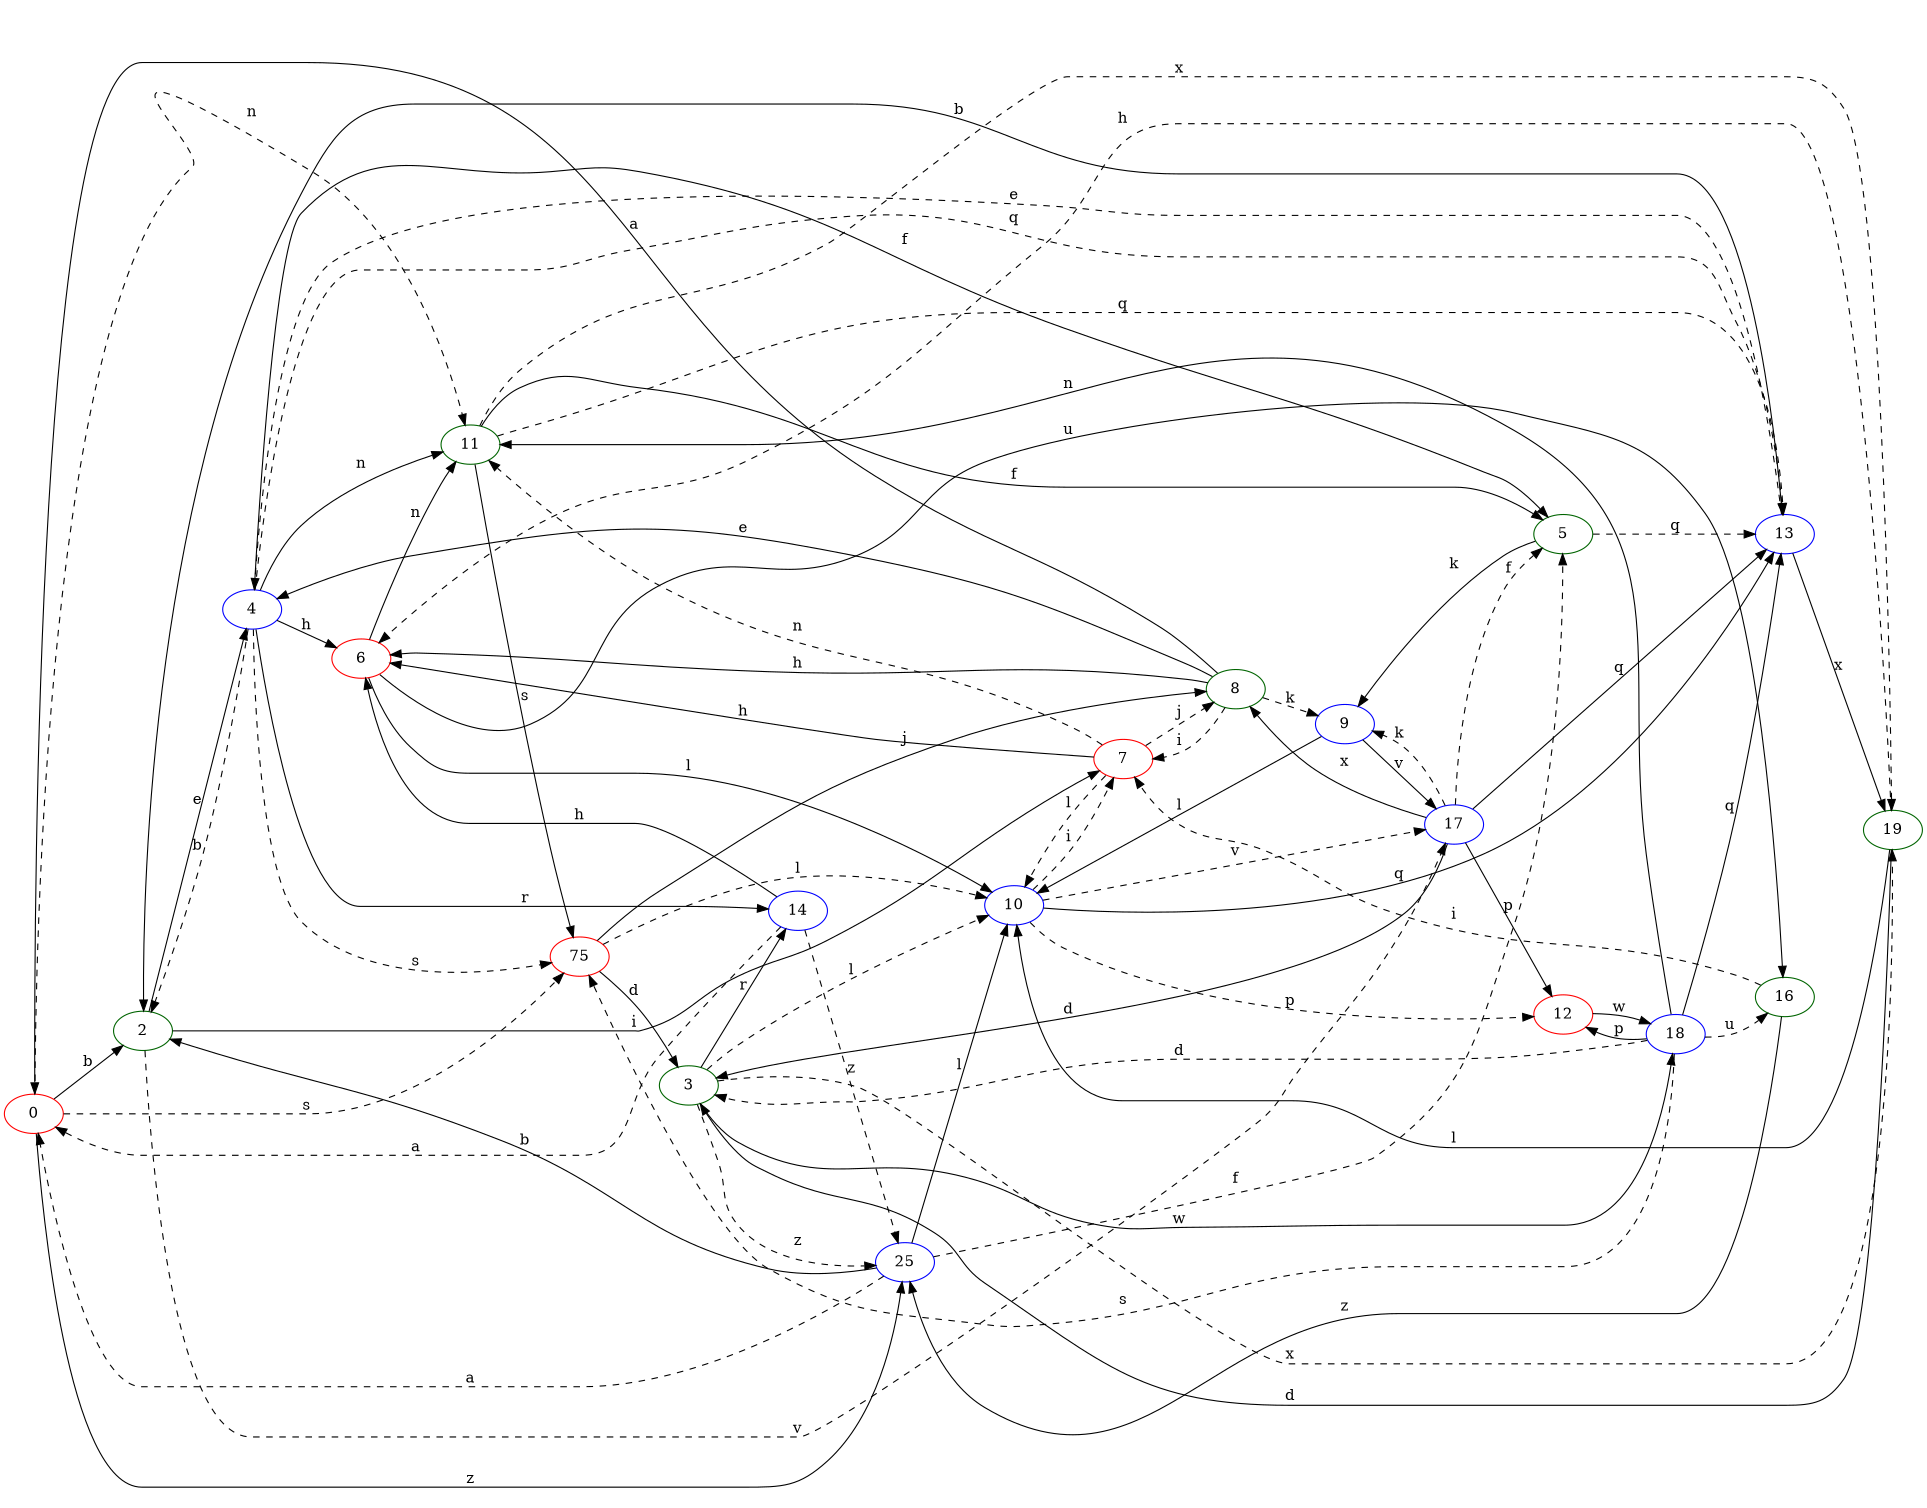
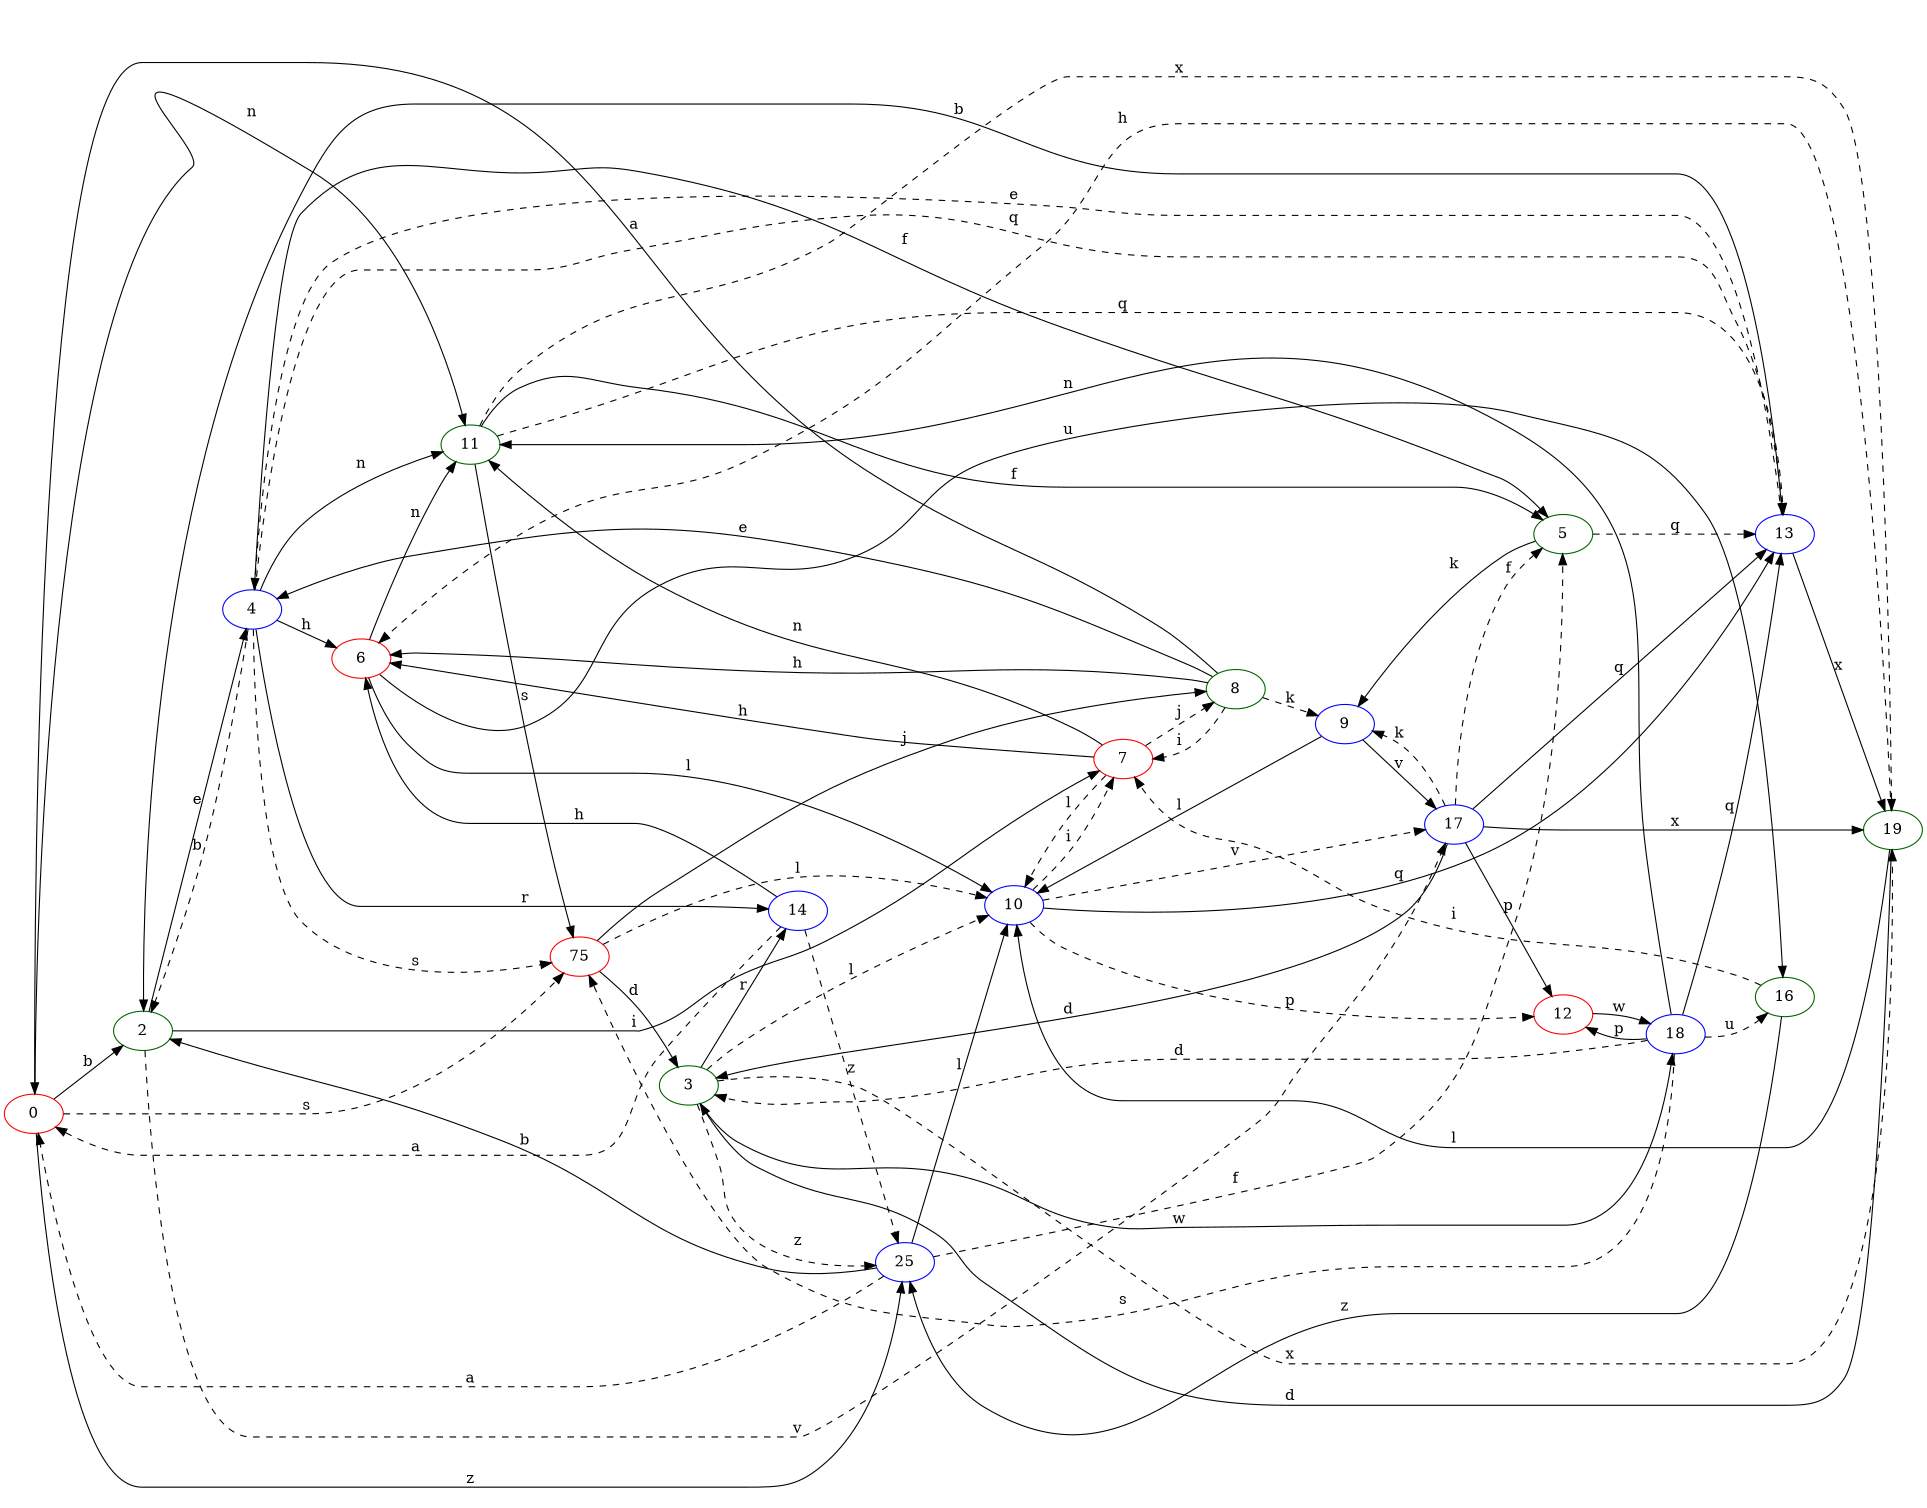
edge "0" -> "11": style dashed -> solid
edge "7" -> "11": style dashed -> solid
edge "17" -> "8": now "17" -> "19"
